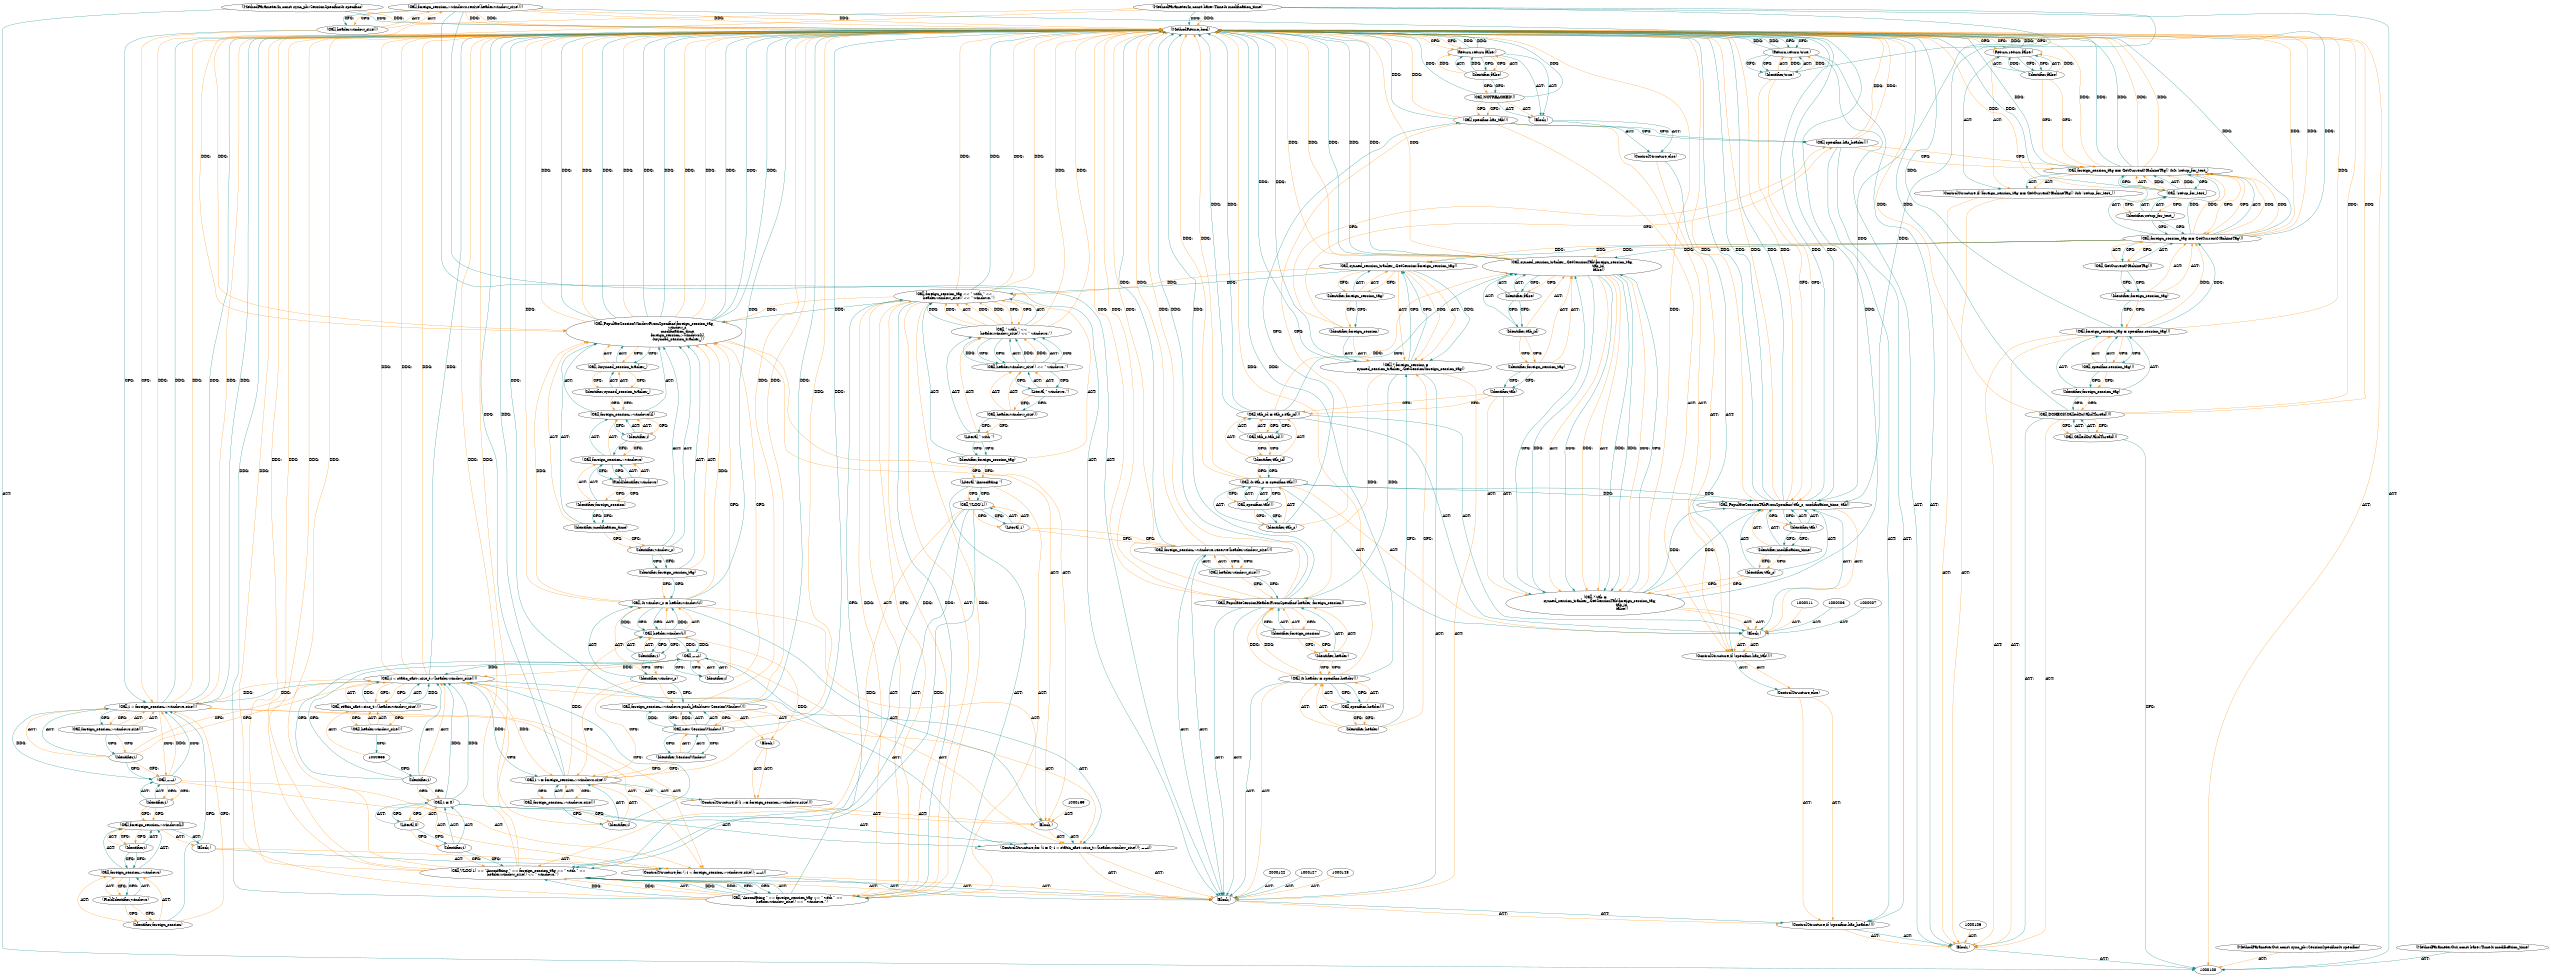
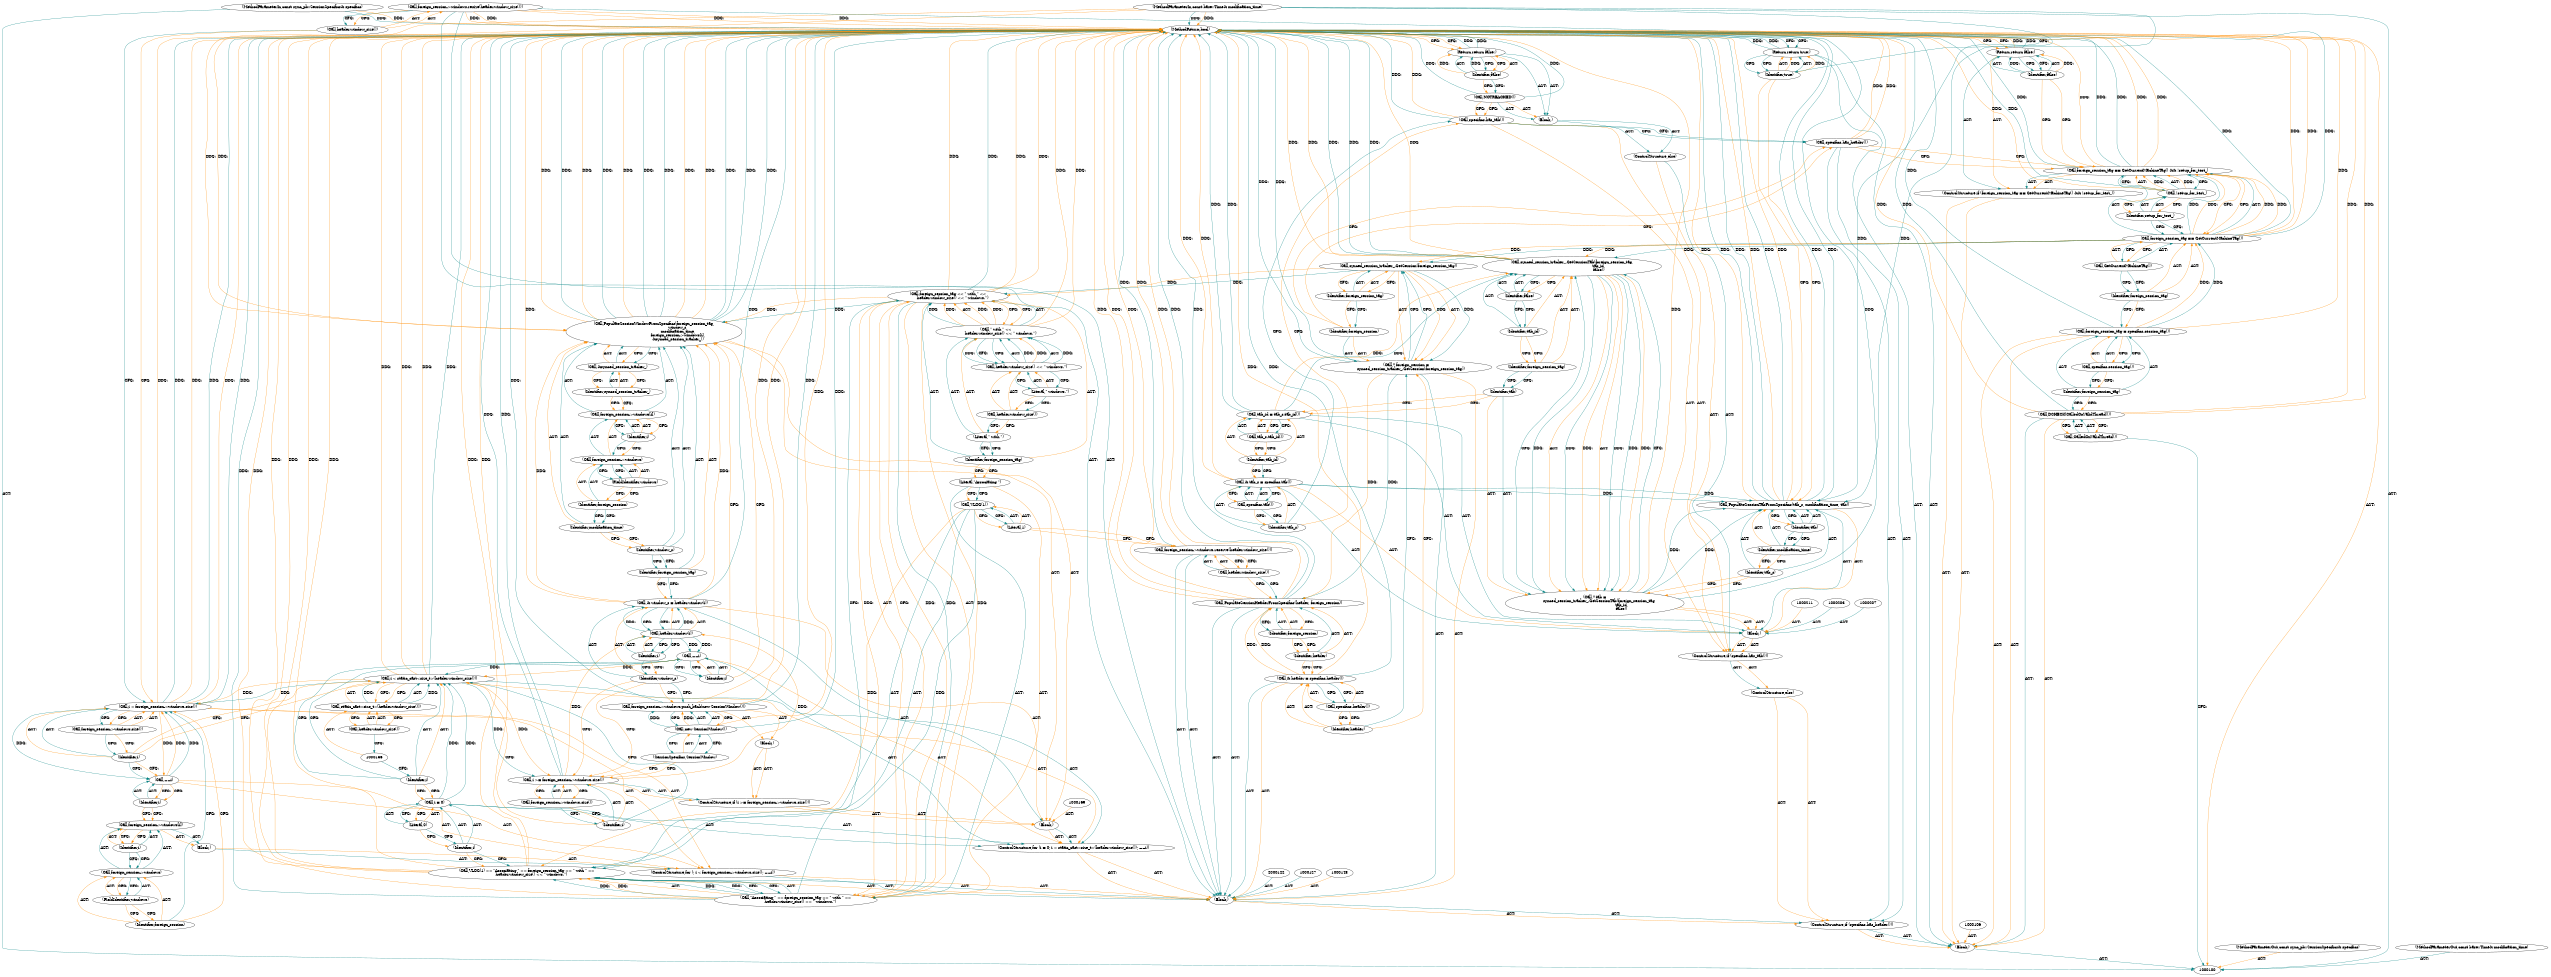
node "1000656": label "1000656" -> "1000156"
node "(Identifier,SessionWindow)": label "(Identifier,SessionWindow)" -> "(SessionSpecifics,SessionWindow)"
